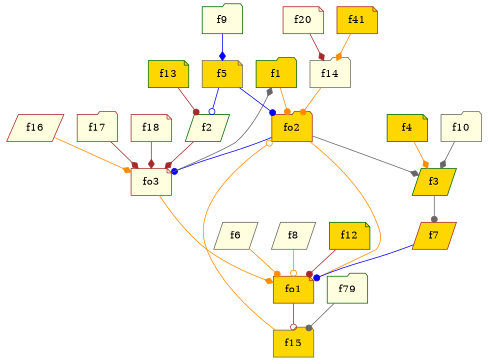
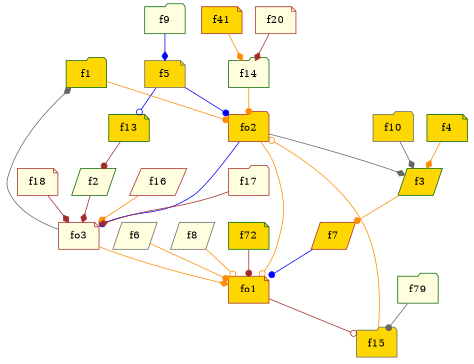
node "f14": color gray40 -> darkgreen
edge "f5" -> "f2": now "f5" -> "f13"
node "f10": fillcolor lightyellow -> gold
edge "f3" -> "f7": color gray40 -> darkorange
node "f12": label "f12" -> "f72"
